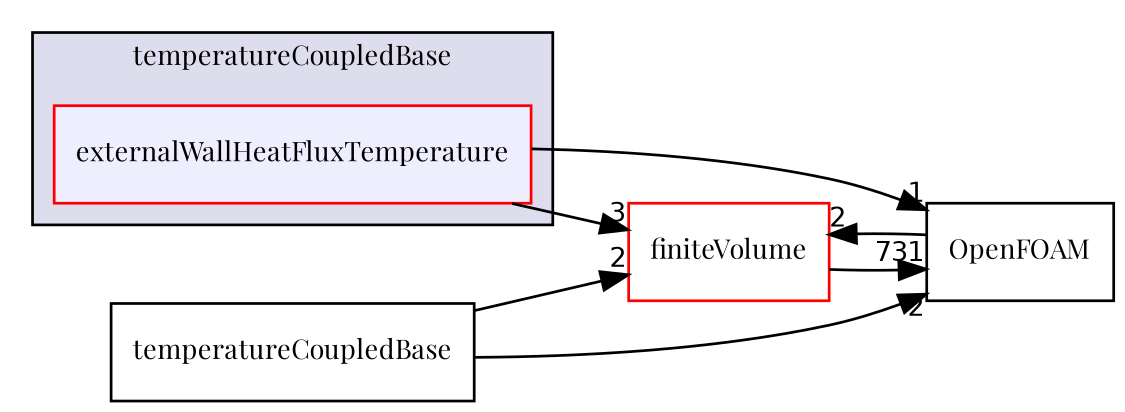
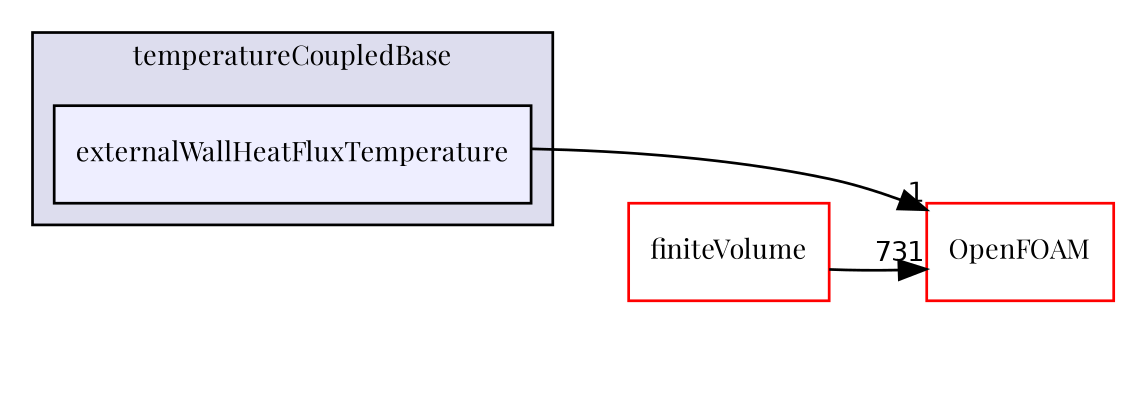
node "externalWallHeatFluxTemperature": color red -> black
edge "externalWallHeatFluxTemperature" -> "finiteVolume": removed
edge "OpenFOAM" -> "finiteVolume": removed
node "OpenFOAM": color black -> red
node "temperatureCoupledBase": removed
